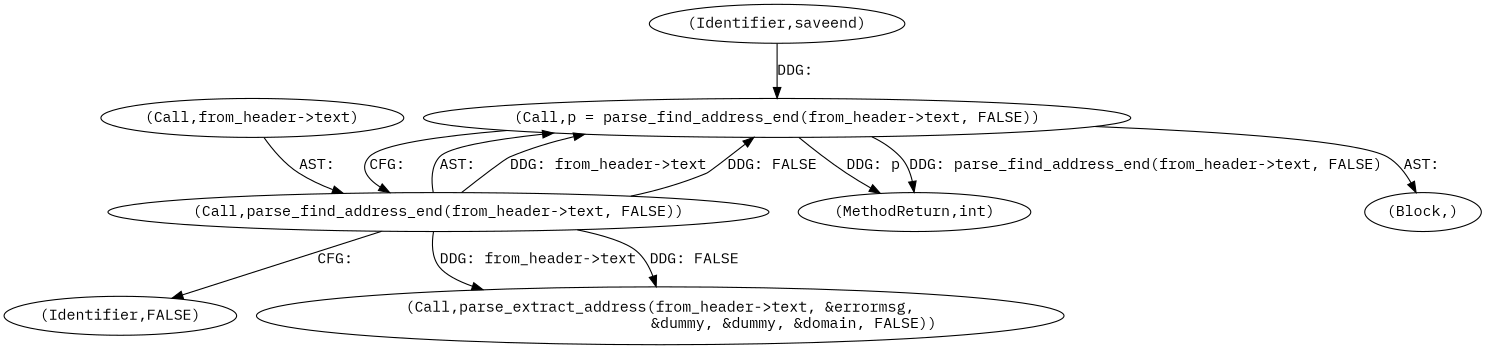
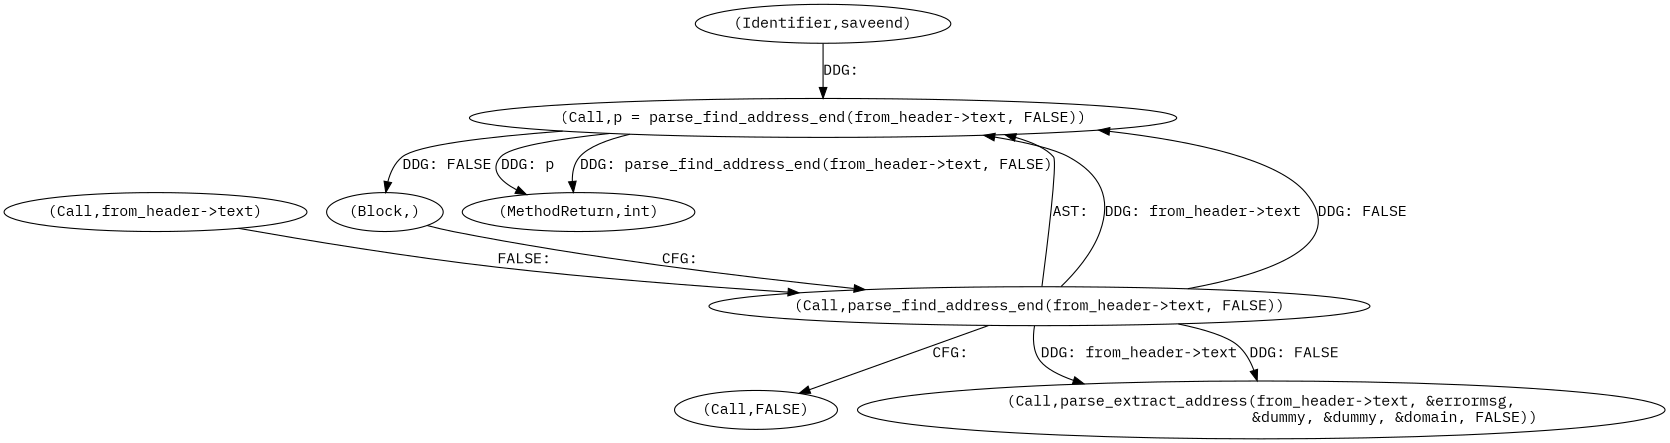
edge "(Call,p = parse_find_address_end(from_header->text, FALSE))" -> "(Call,parse_find_address_end(from_header->text, FALSE))": now "(Block,)" -> "(Call,parse_find_address_end(from_header->text, FALSE))"
edge "(Call,from_header->text)" -> "(Call,parse_find_address_end(from_header->text, FALSE))": label "AST: " -> "FALSE: "
edge "(Call,p = parse_find_address_end(from_header->text, FALSE))" -> "(Block,)": label "AST: " -> "DDG: FALSE"
node "(Identifier,FALSE)": label "(Identifier,FALSE)" -> "(Call,FALSE)"
